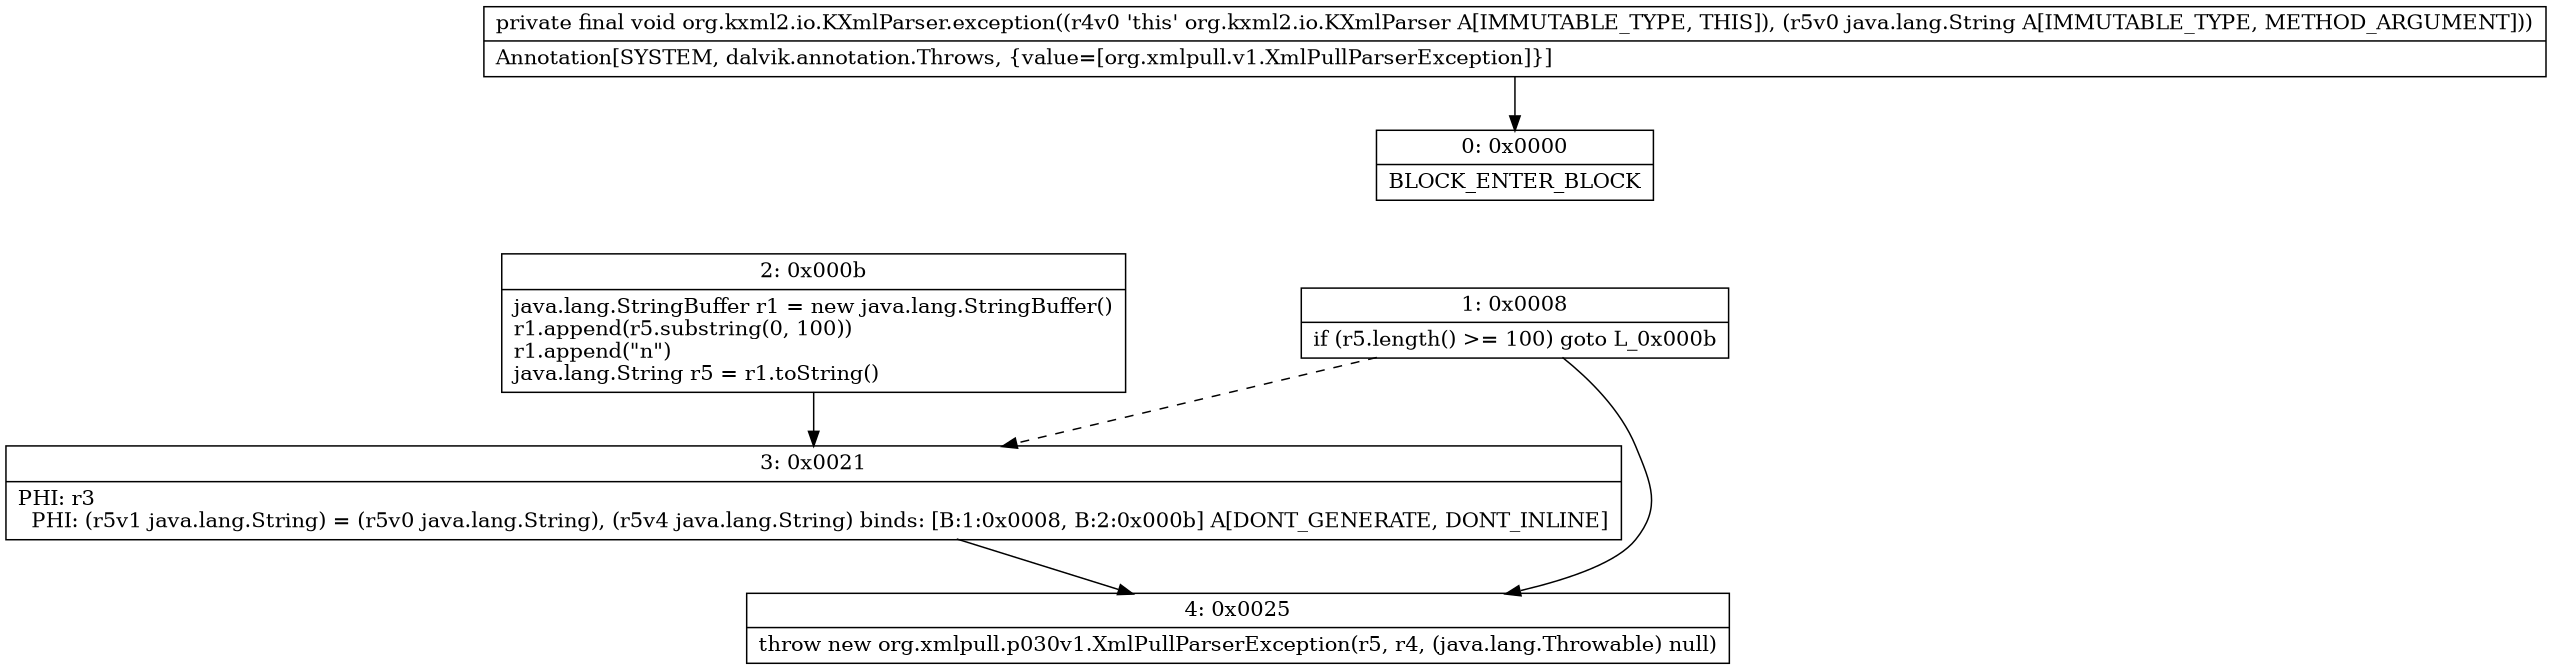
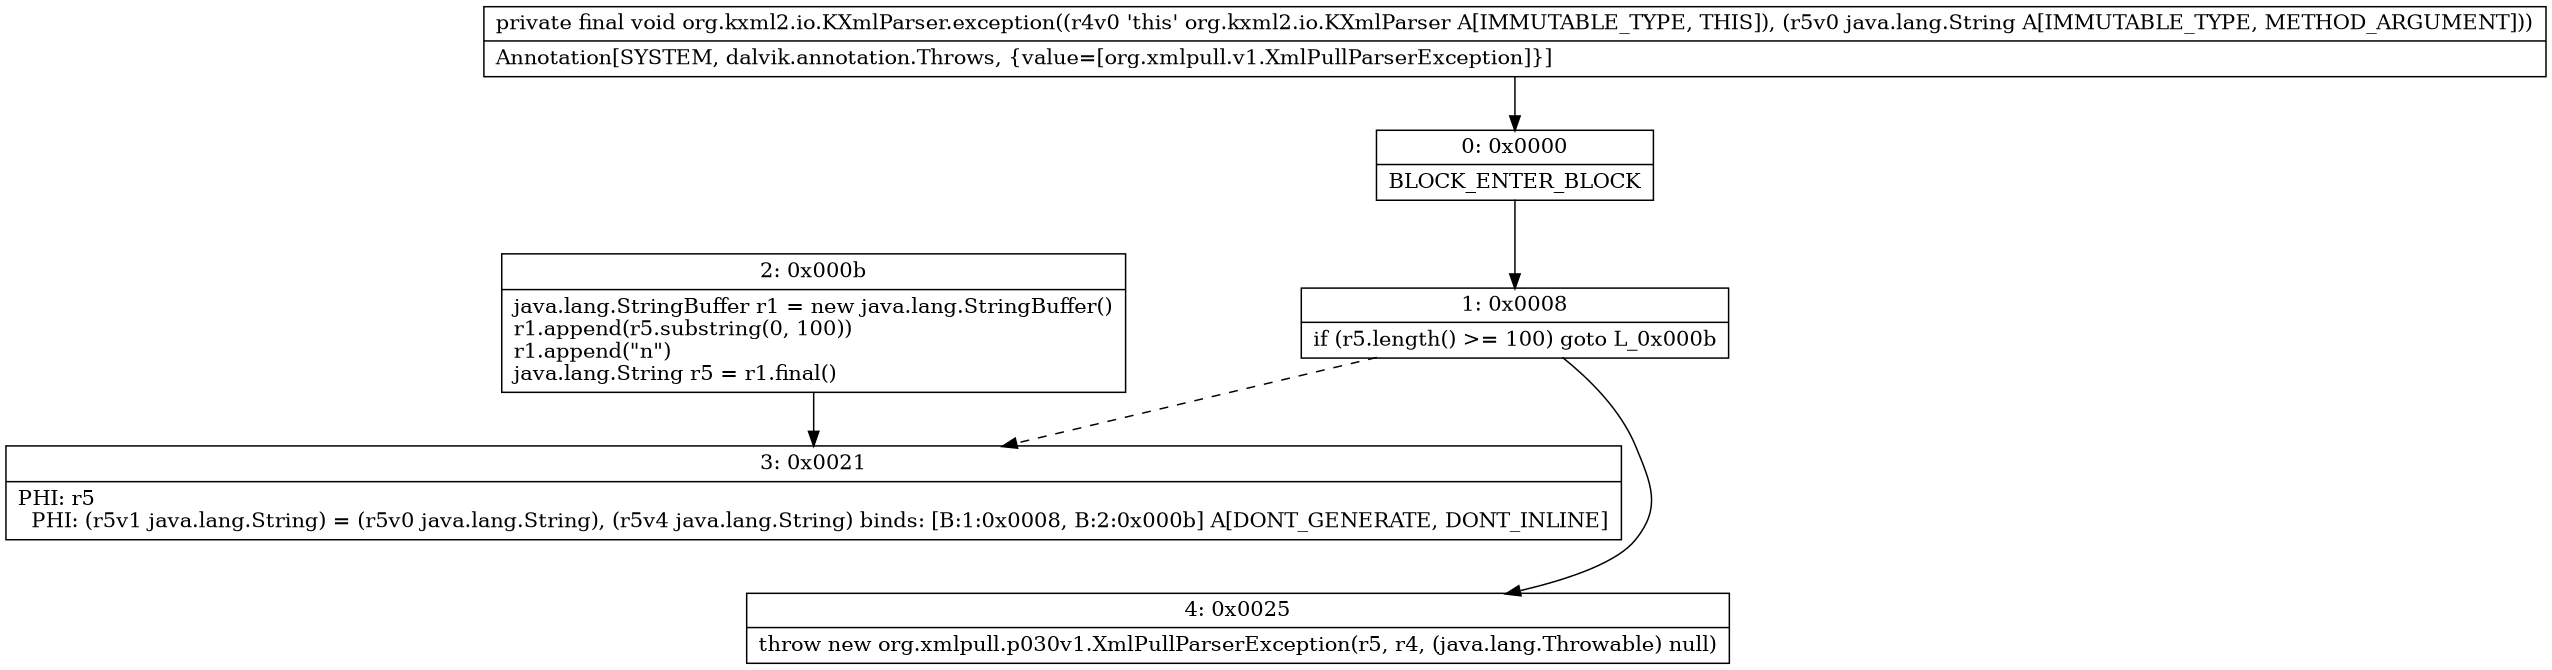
edge "0: 0x0000" -> "1: 0x0008": added
node "2: 0x000b": text "java.lang.String r5 = r1.toString()" -> "java.lang.String r5 = r1.final()"
node "3: 0x0021": text "PHI: r3" -> "PHI: r5"
edge "3: 0x0021" -> "4: 0x0025": removed
